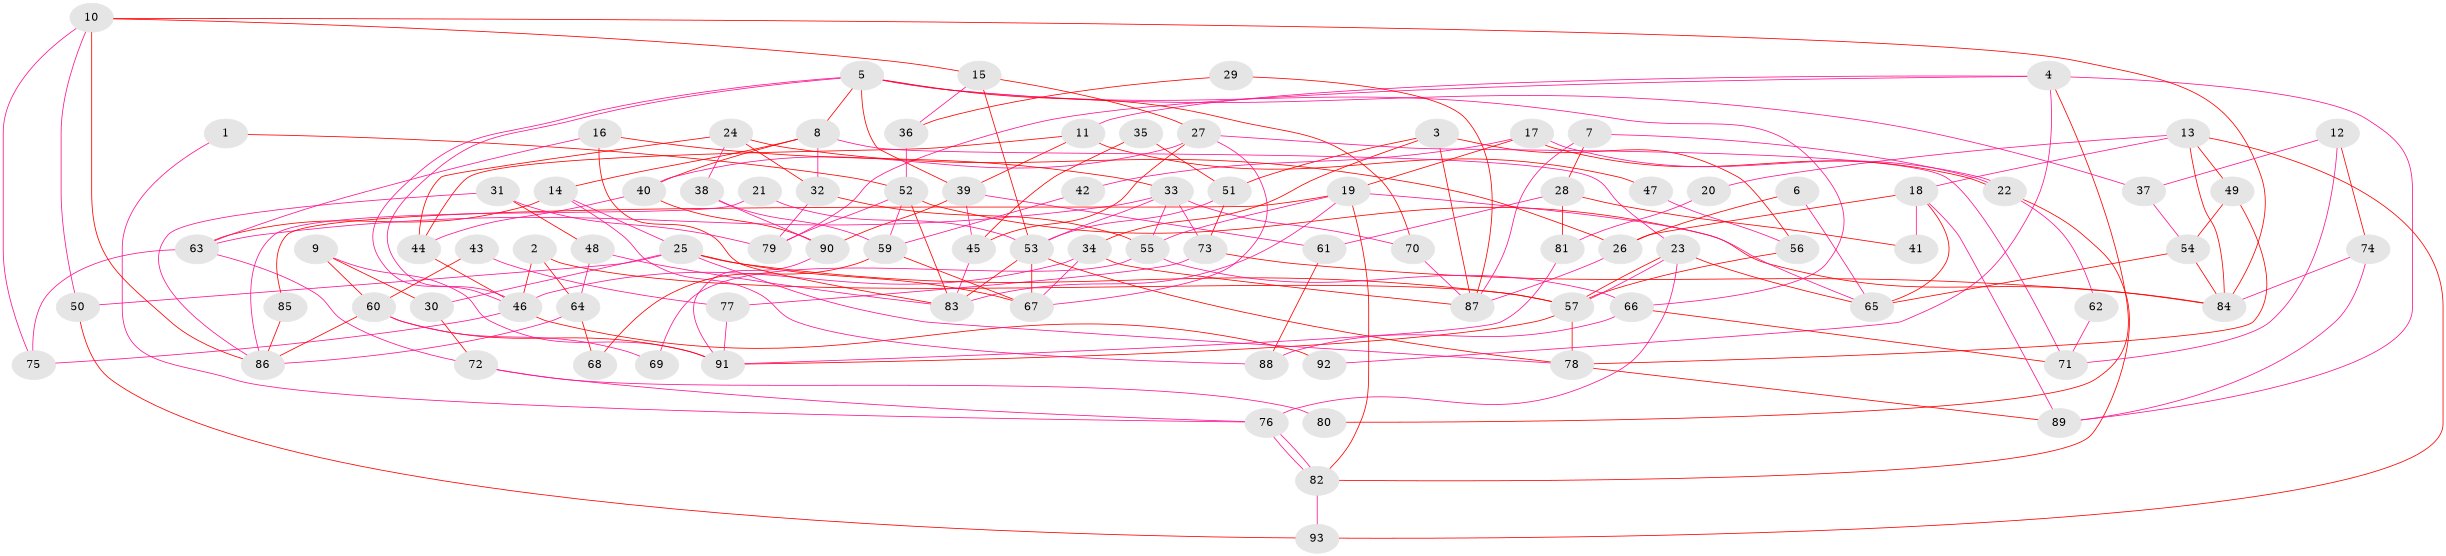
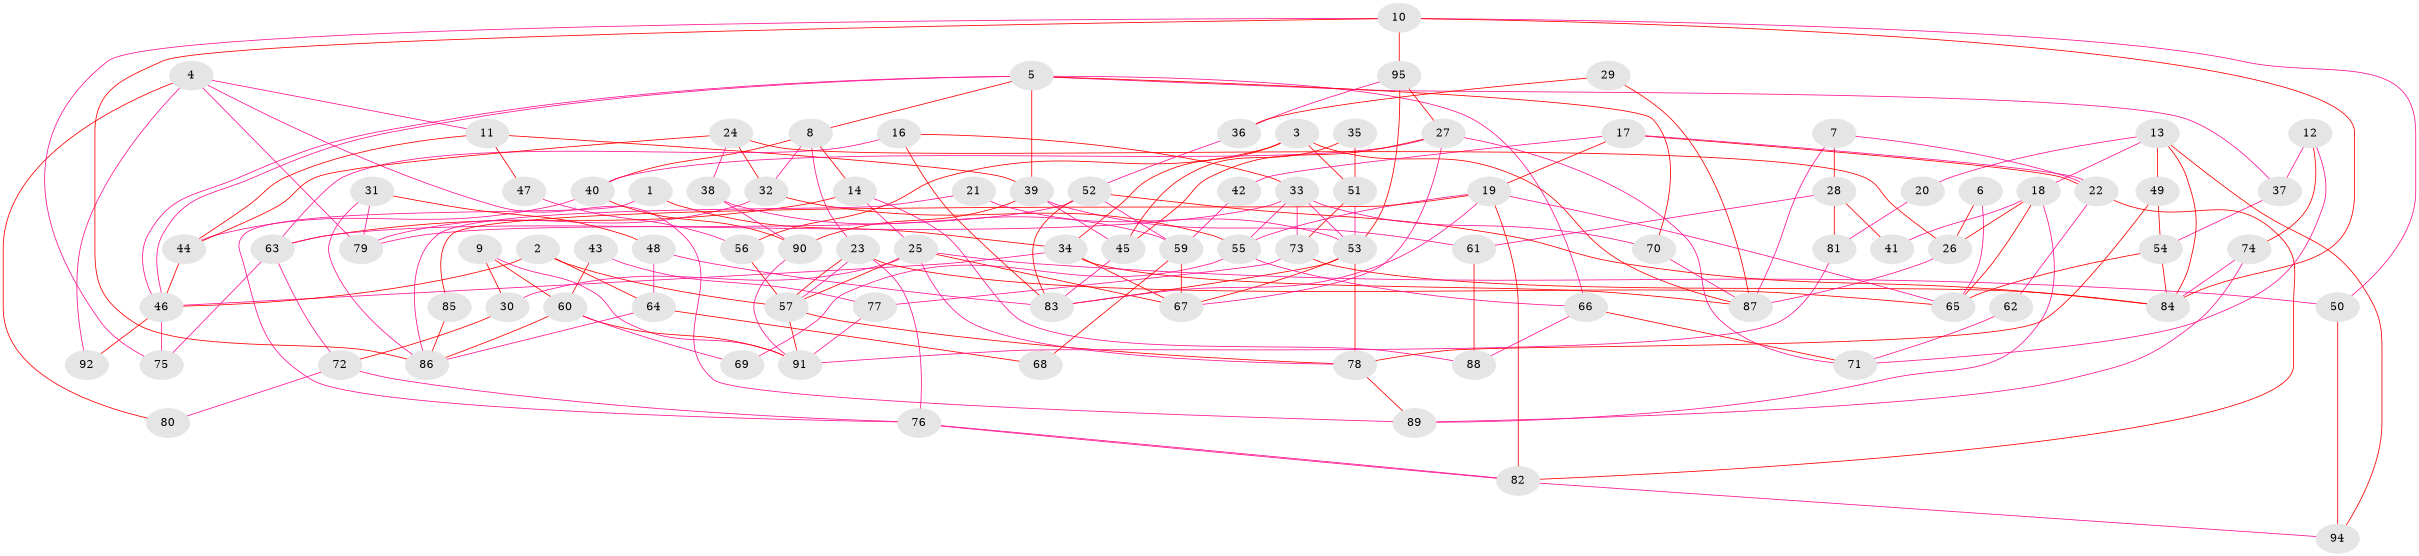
node "15": label "15" -> "95"
edge "1" -- "52": now "1" -- "34"
edge "34" -- "67": color deeppink -> red
node "93": label "93" -> "94"
